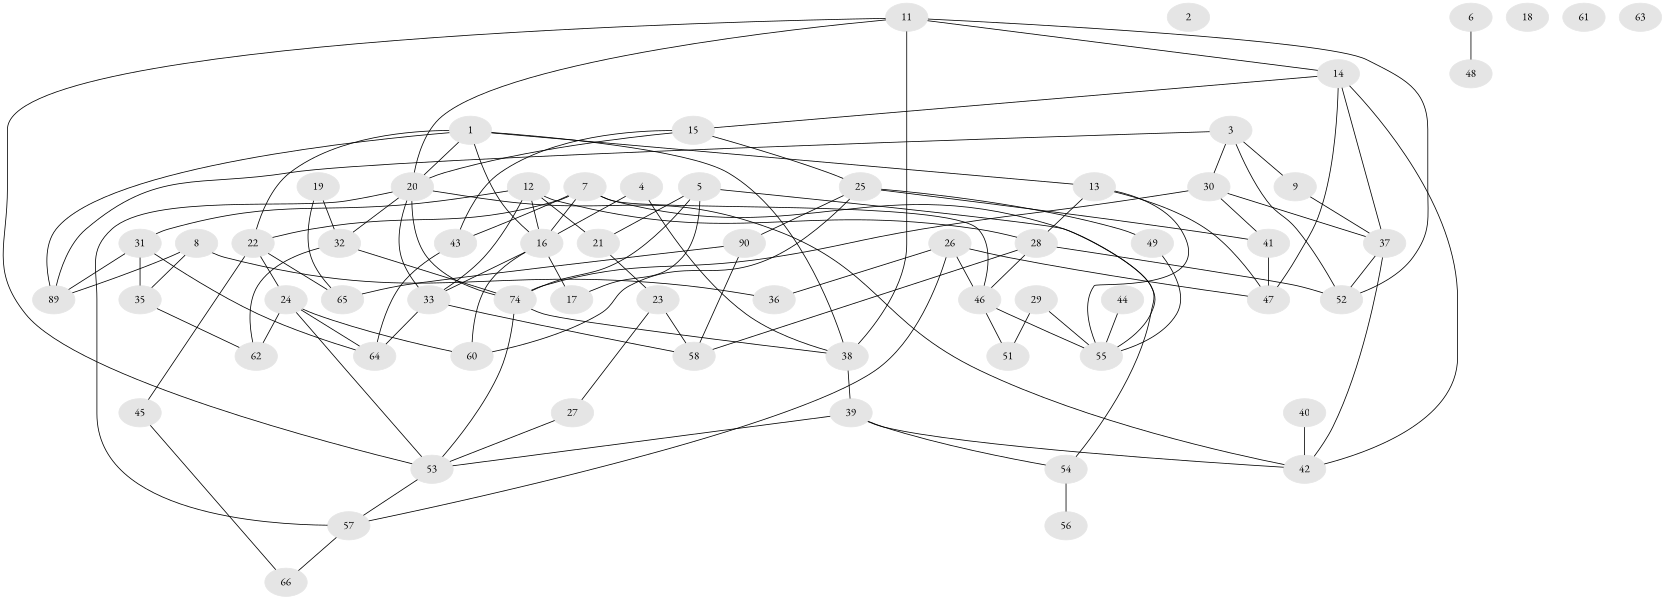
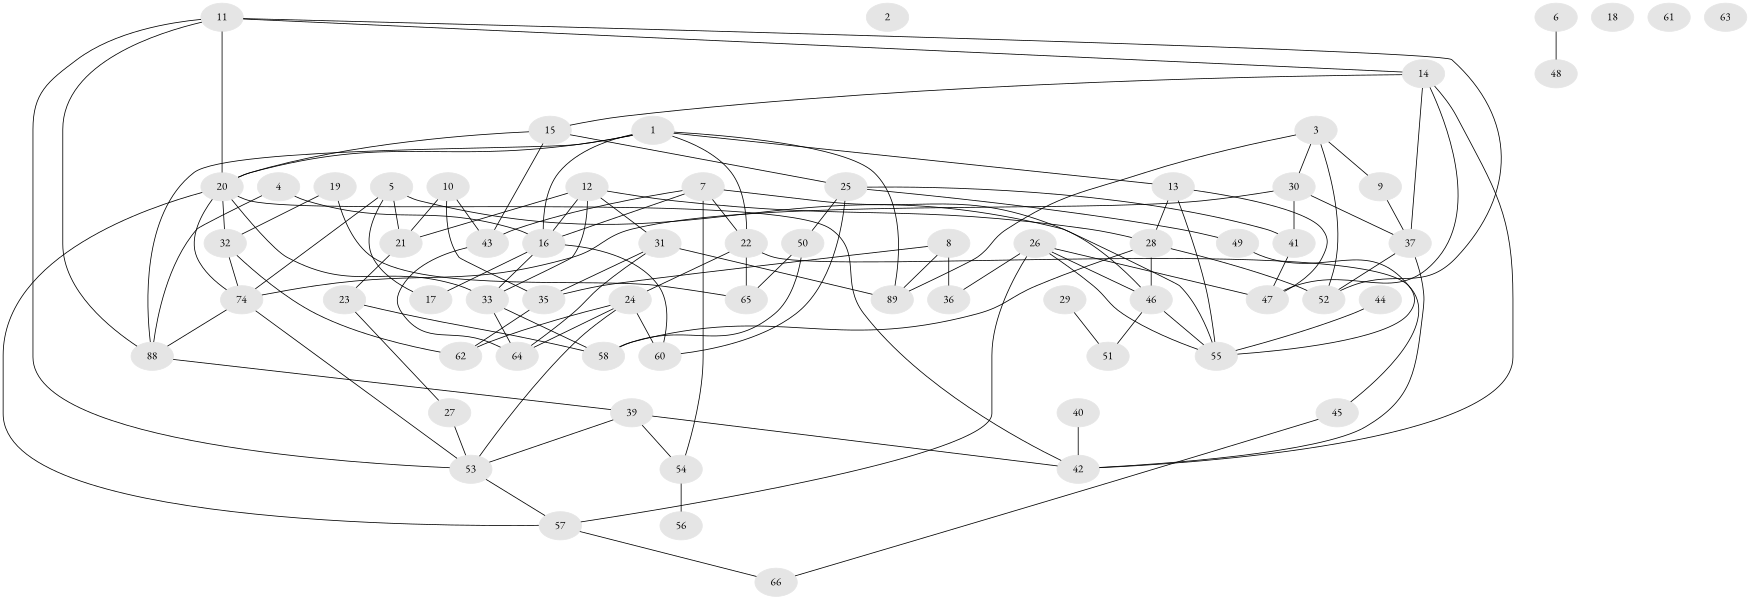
node "10": added
node "90": label "90" -> "50"
edge "29" -- "55": now "26" -- "55"
node "38": label "38" -> "88"
